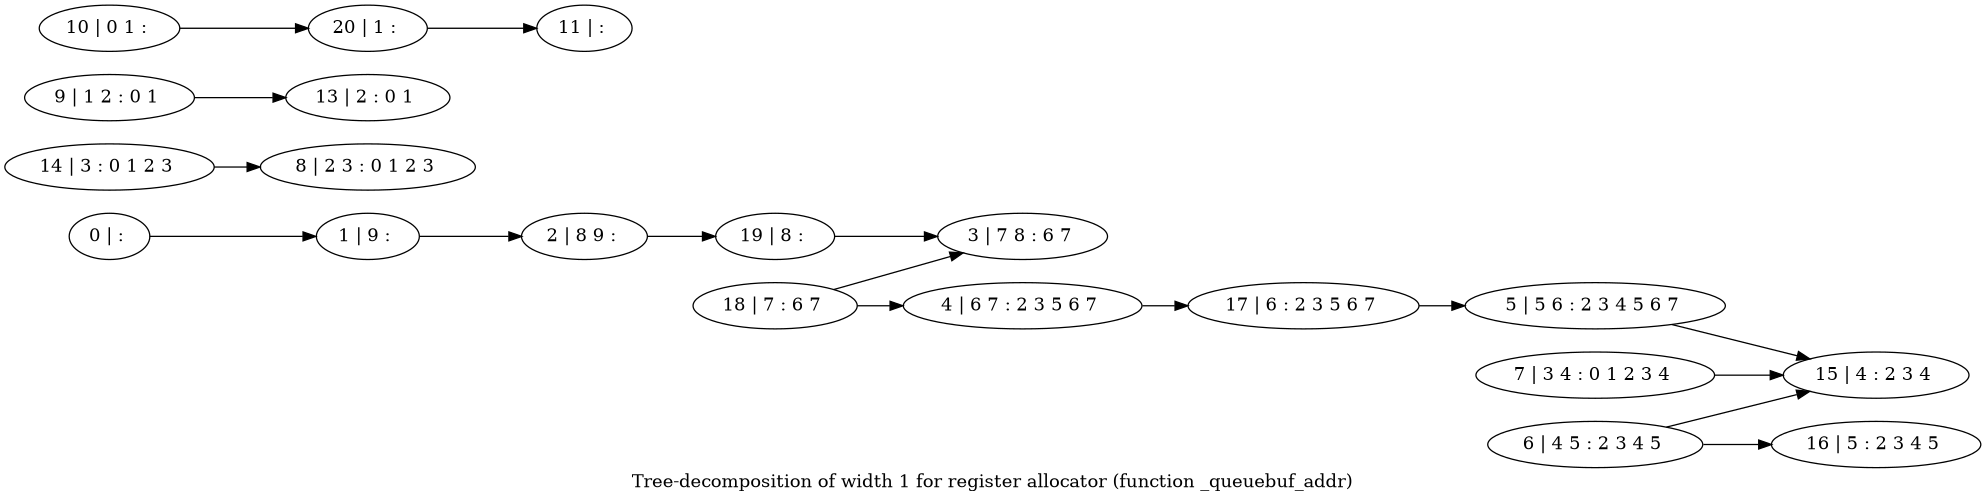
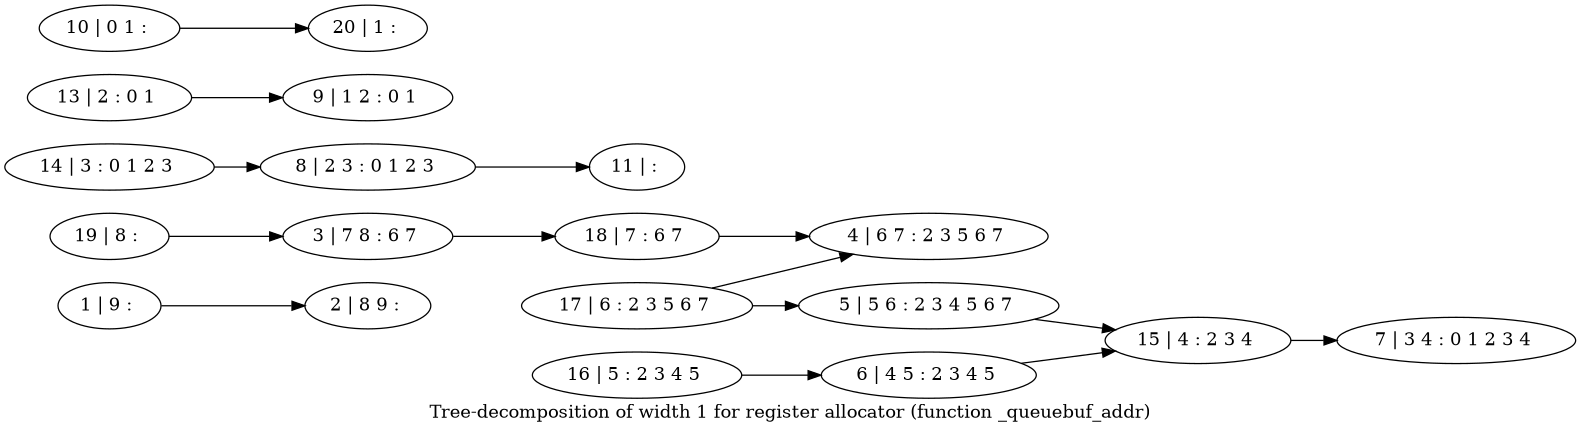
edge "20 | 1 :" -> "11 | :": now "8 | 2 3 : 0 1 2 3" -> "11 | :"
edge "9 | 1 2 : 0 1" -> "13 | 2 : 0 1": reversed
node "0 | :": removed
edge "2 | 8 9 :" -> "19 | 8 :": removed
edge "18 | 7 : 6 7" -> "3 | 7 8 : 6 7": reversed
edge "4 | 6 7 : 2 3 5 6 7" -> "17 | 6 : 2 3 5 6 7": reversed
edge "7 | 3 4 : 0 1 2 3 4" -> "15 | 4 : 2 3 4": reversed
edge "6 | 4 5 : 2 3 4 5" -> "16 | 5 : 2 3 4 5": reversed
